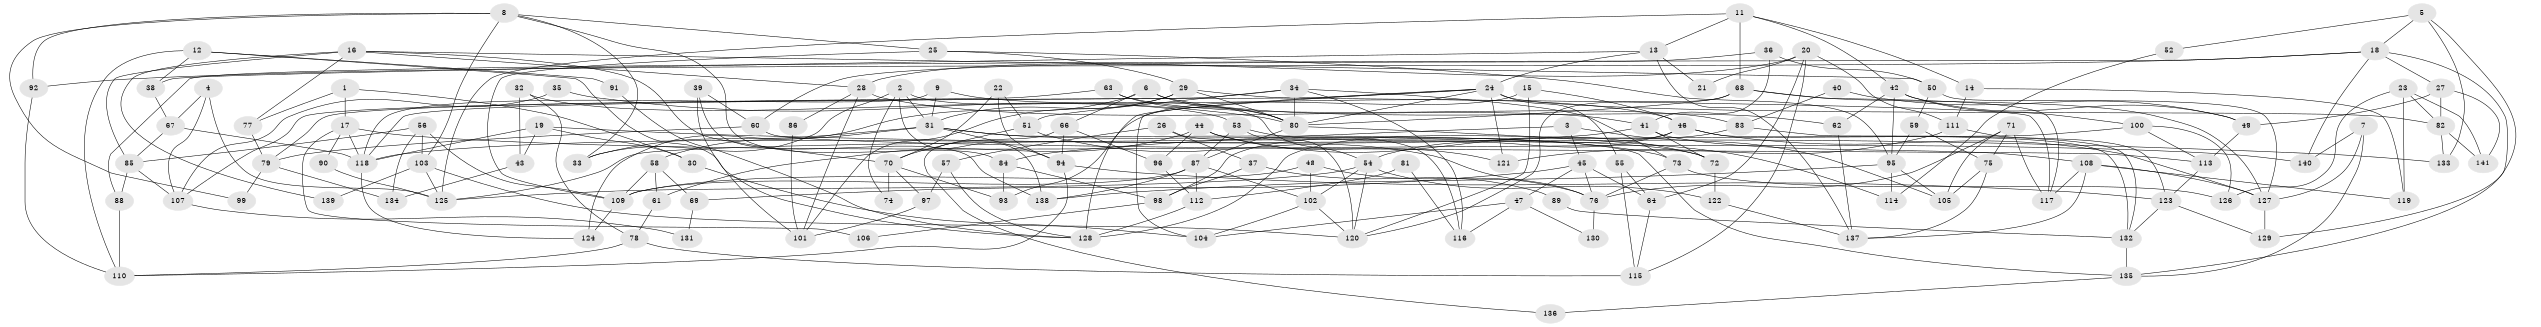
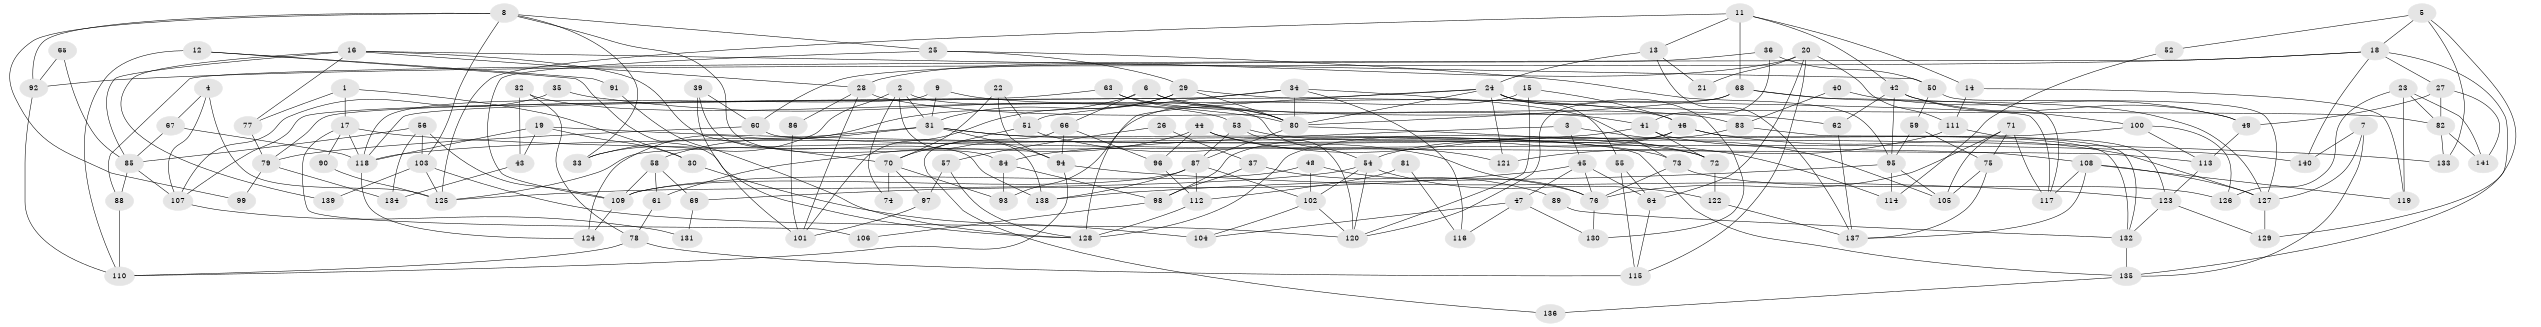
node "65": added
node "38": removed
edge "24" -- "104": now "24" -- "130"
edge "26" -- "116": removed
